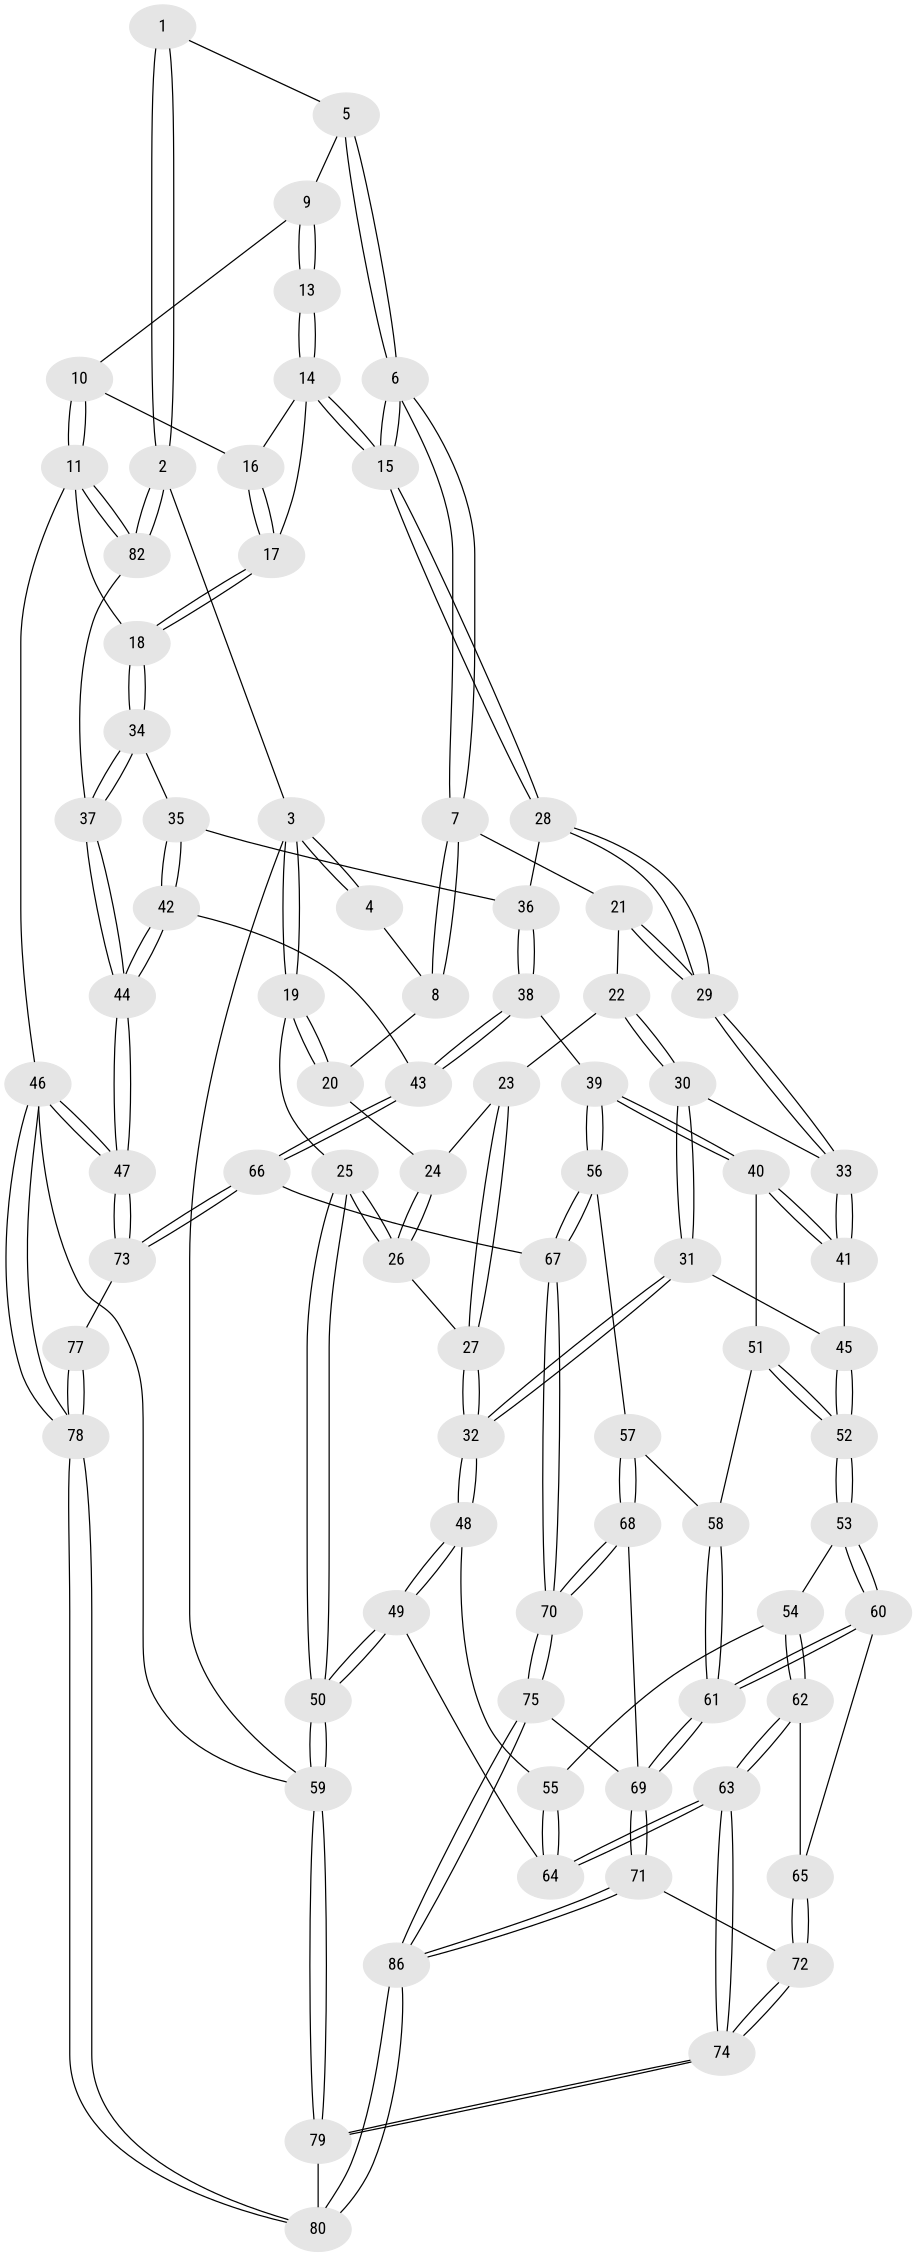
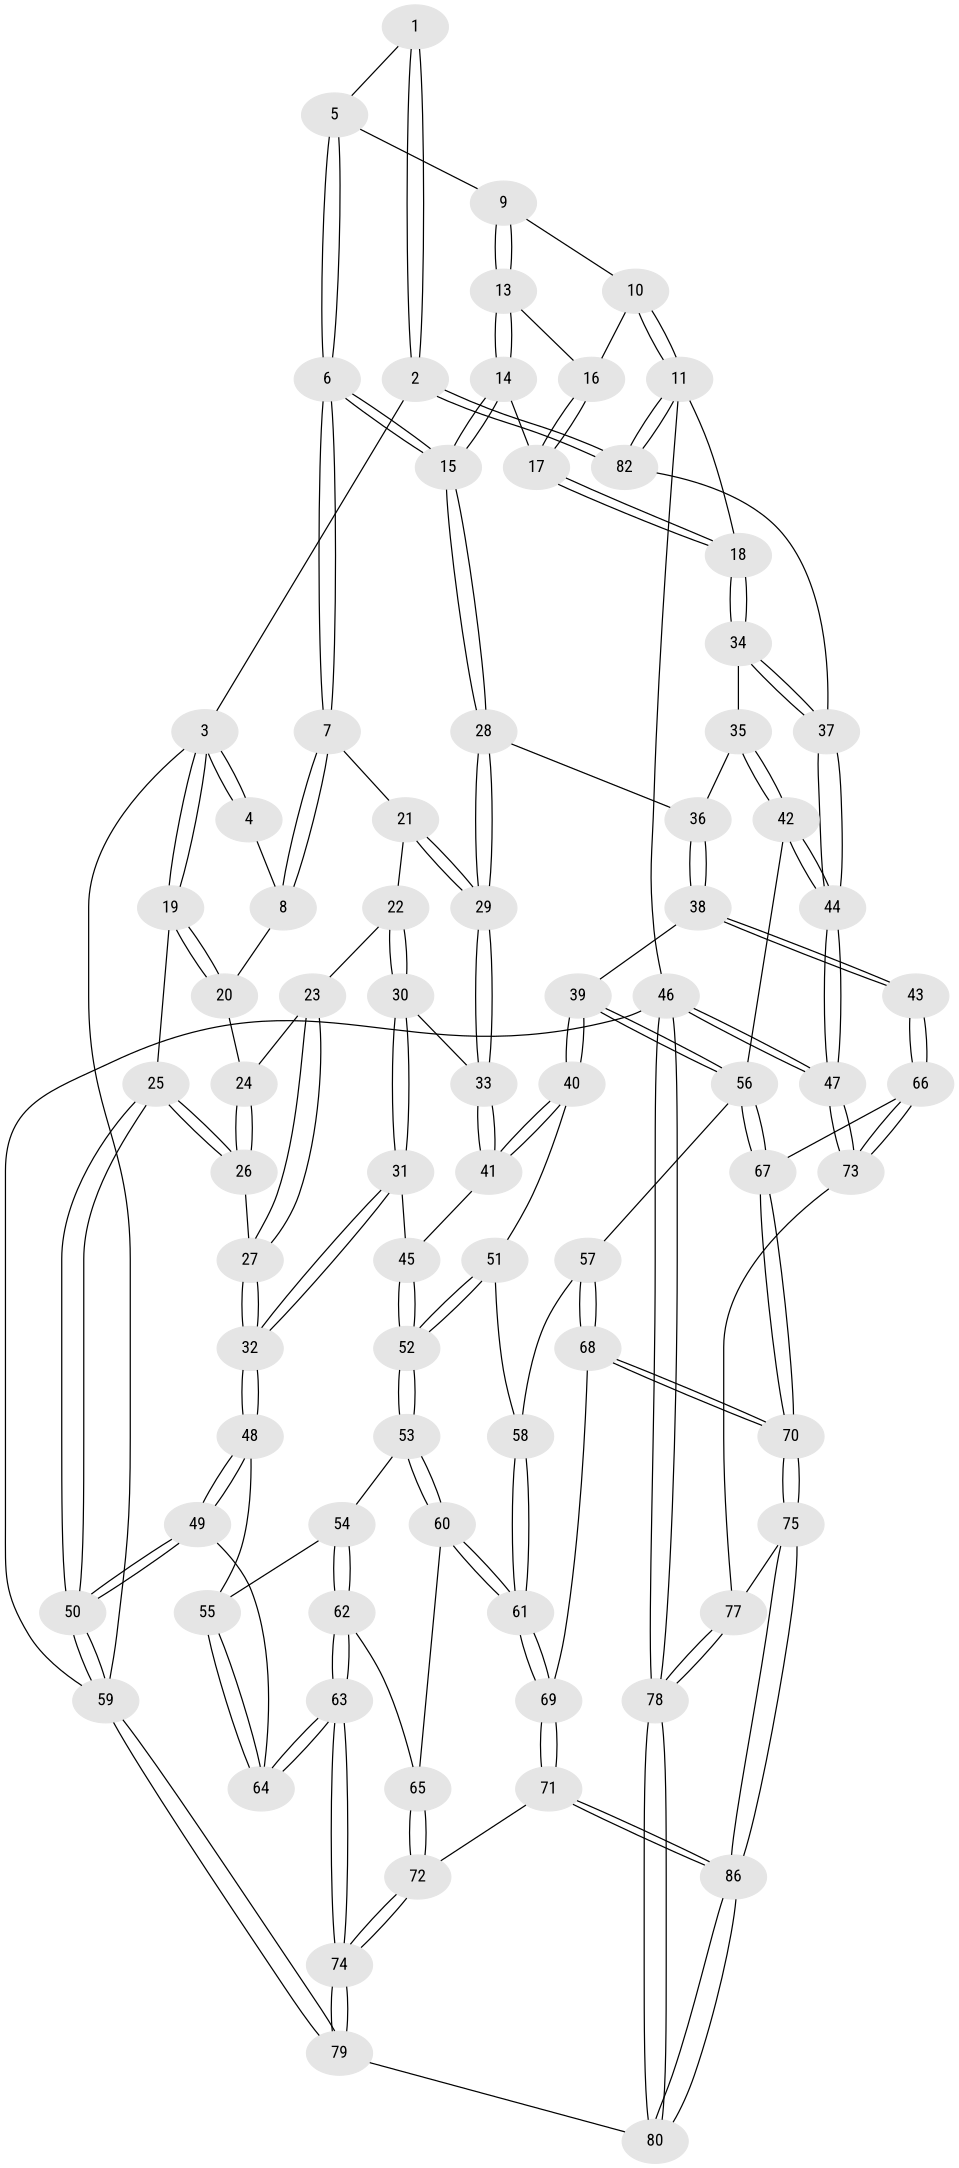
edge "14" -- "16": now "13" -- "16"
edge "42" -- "43": now "42" -- "56"
edge "75" -- "69": now "75" -- "77"
